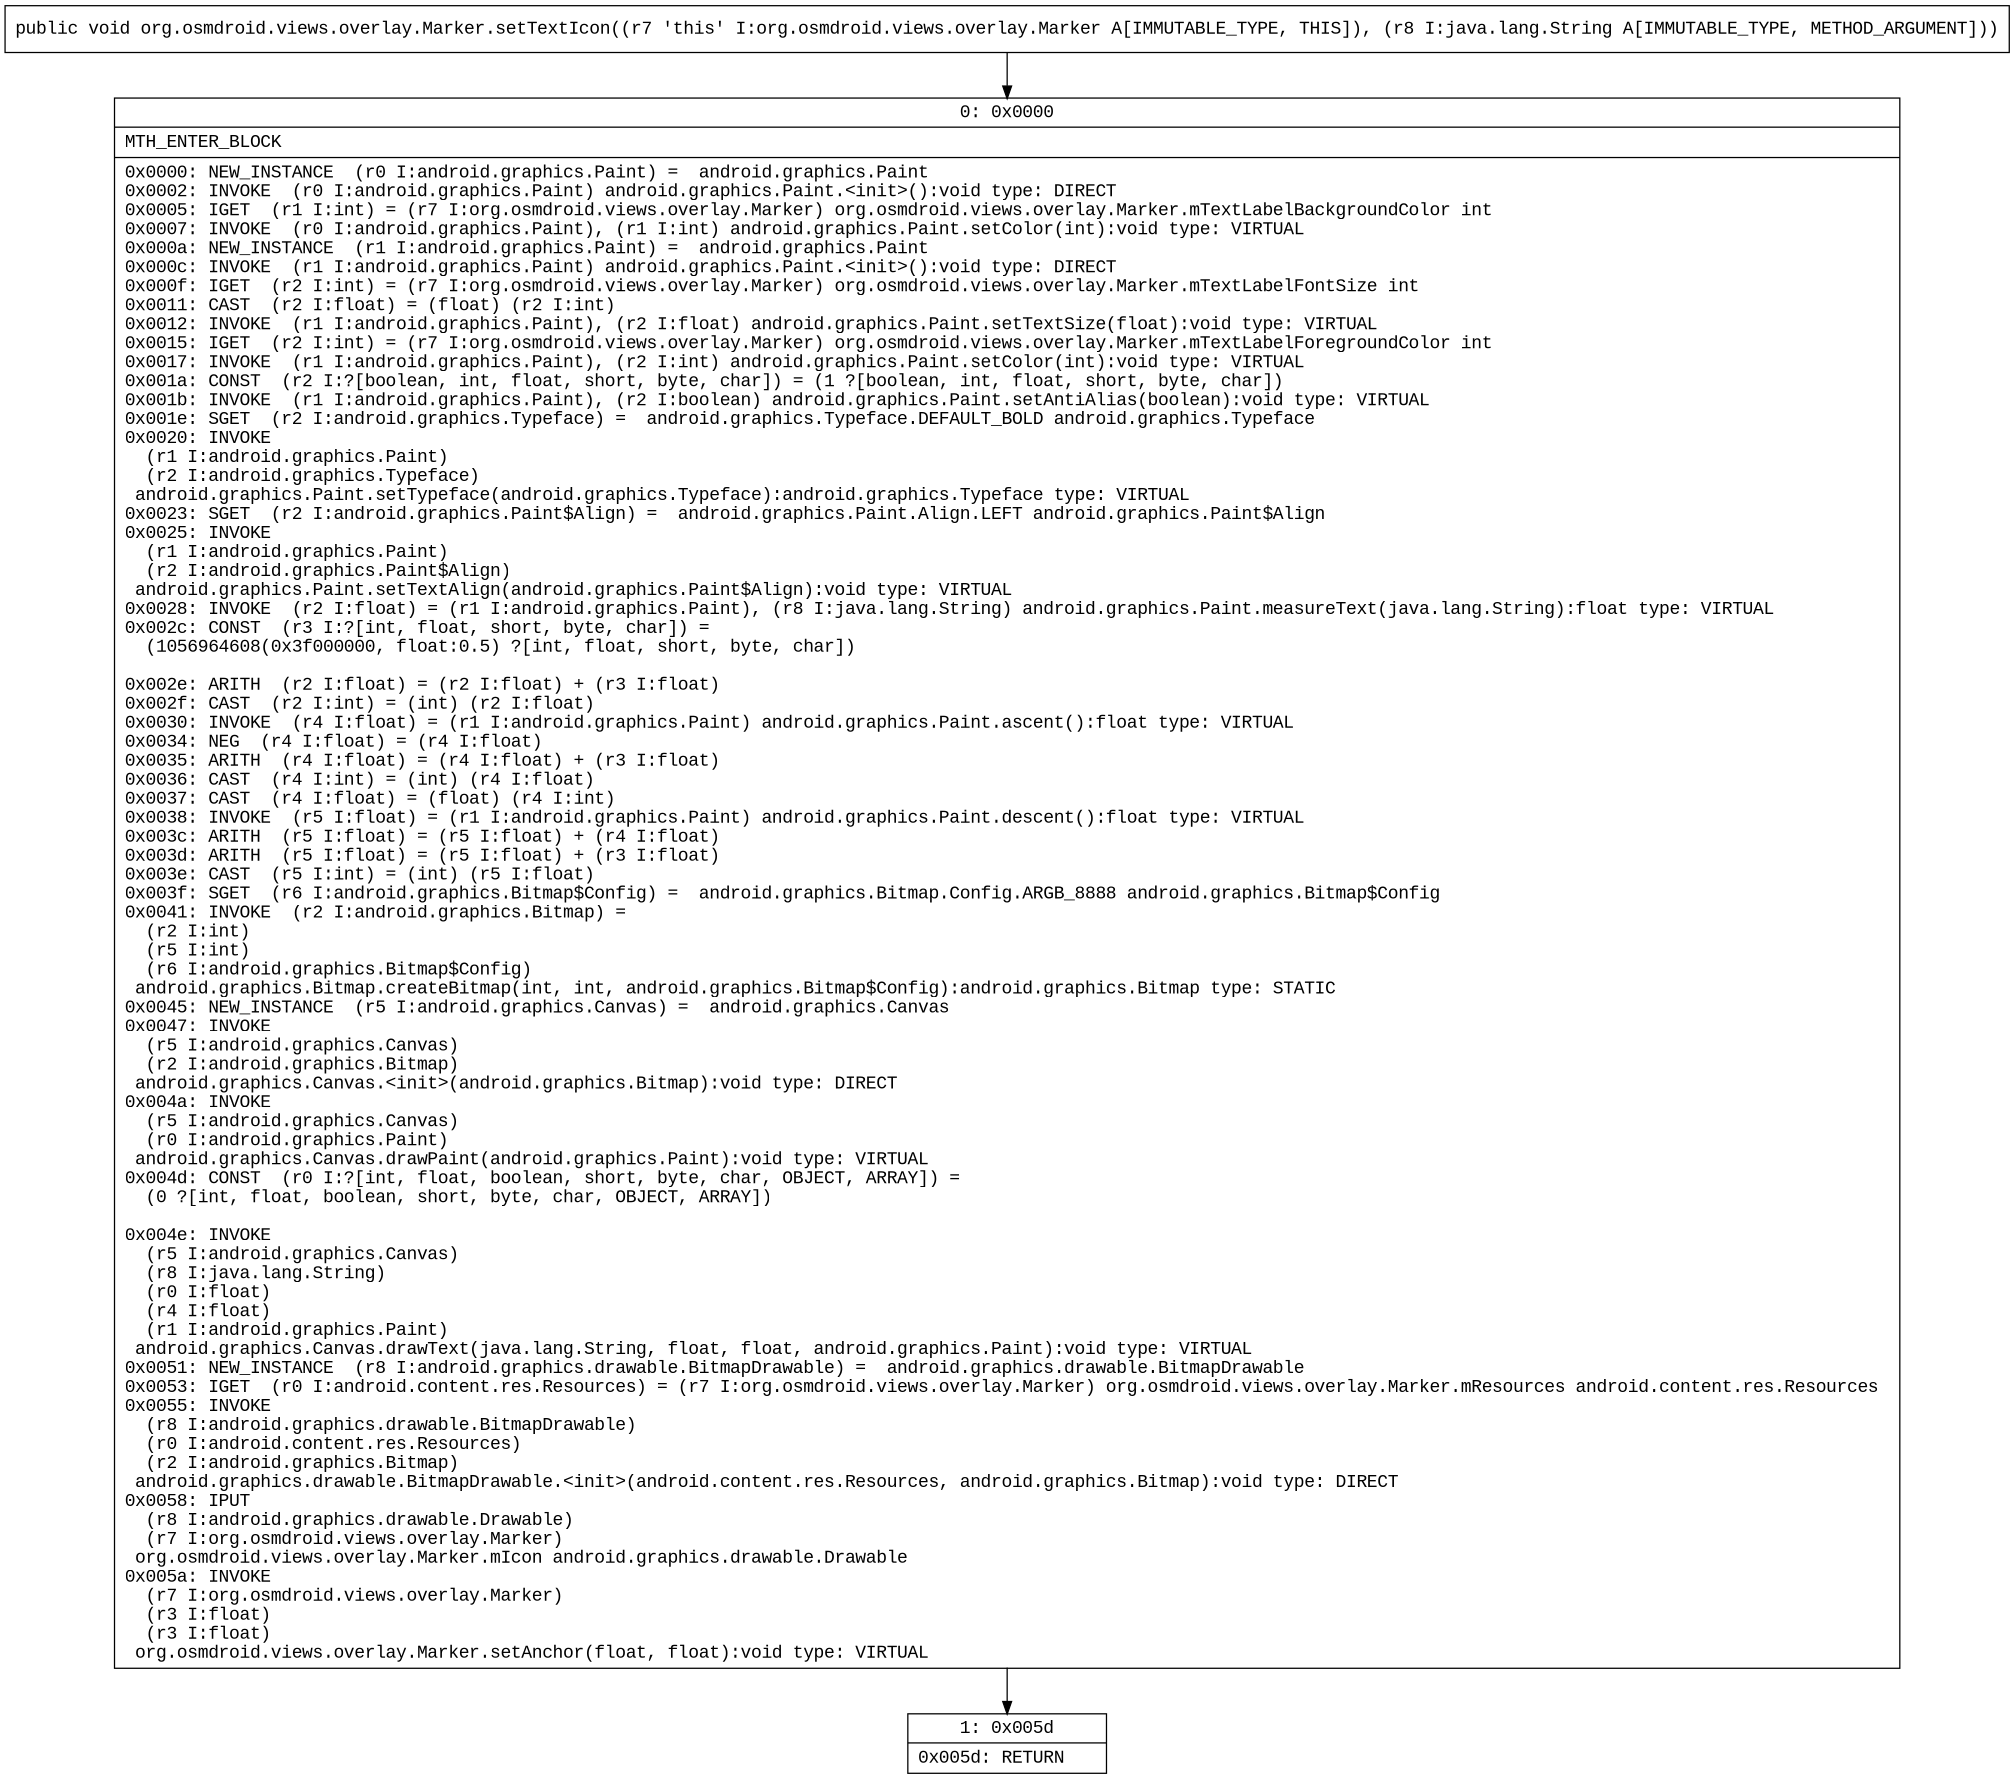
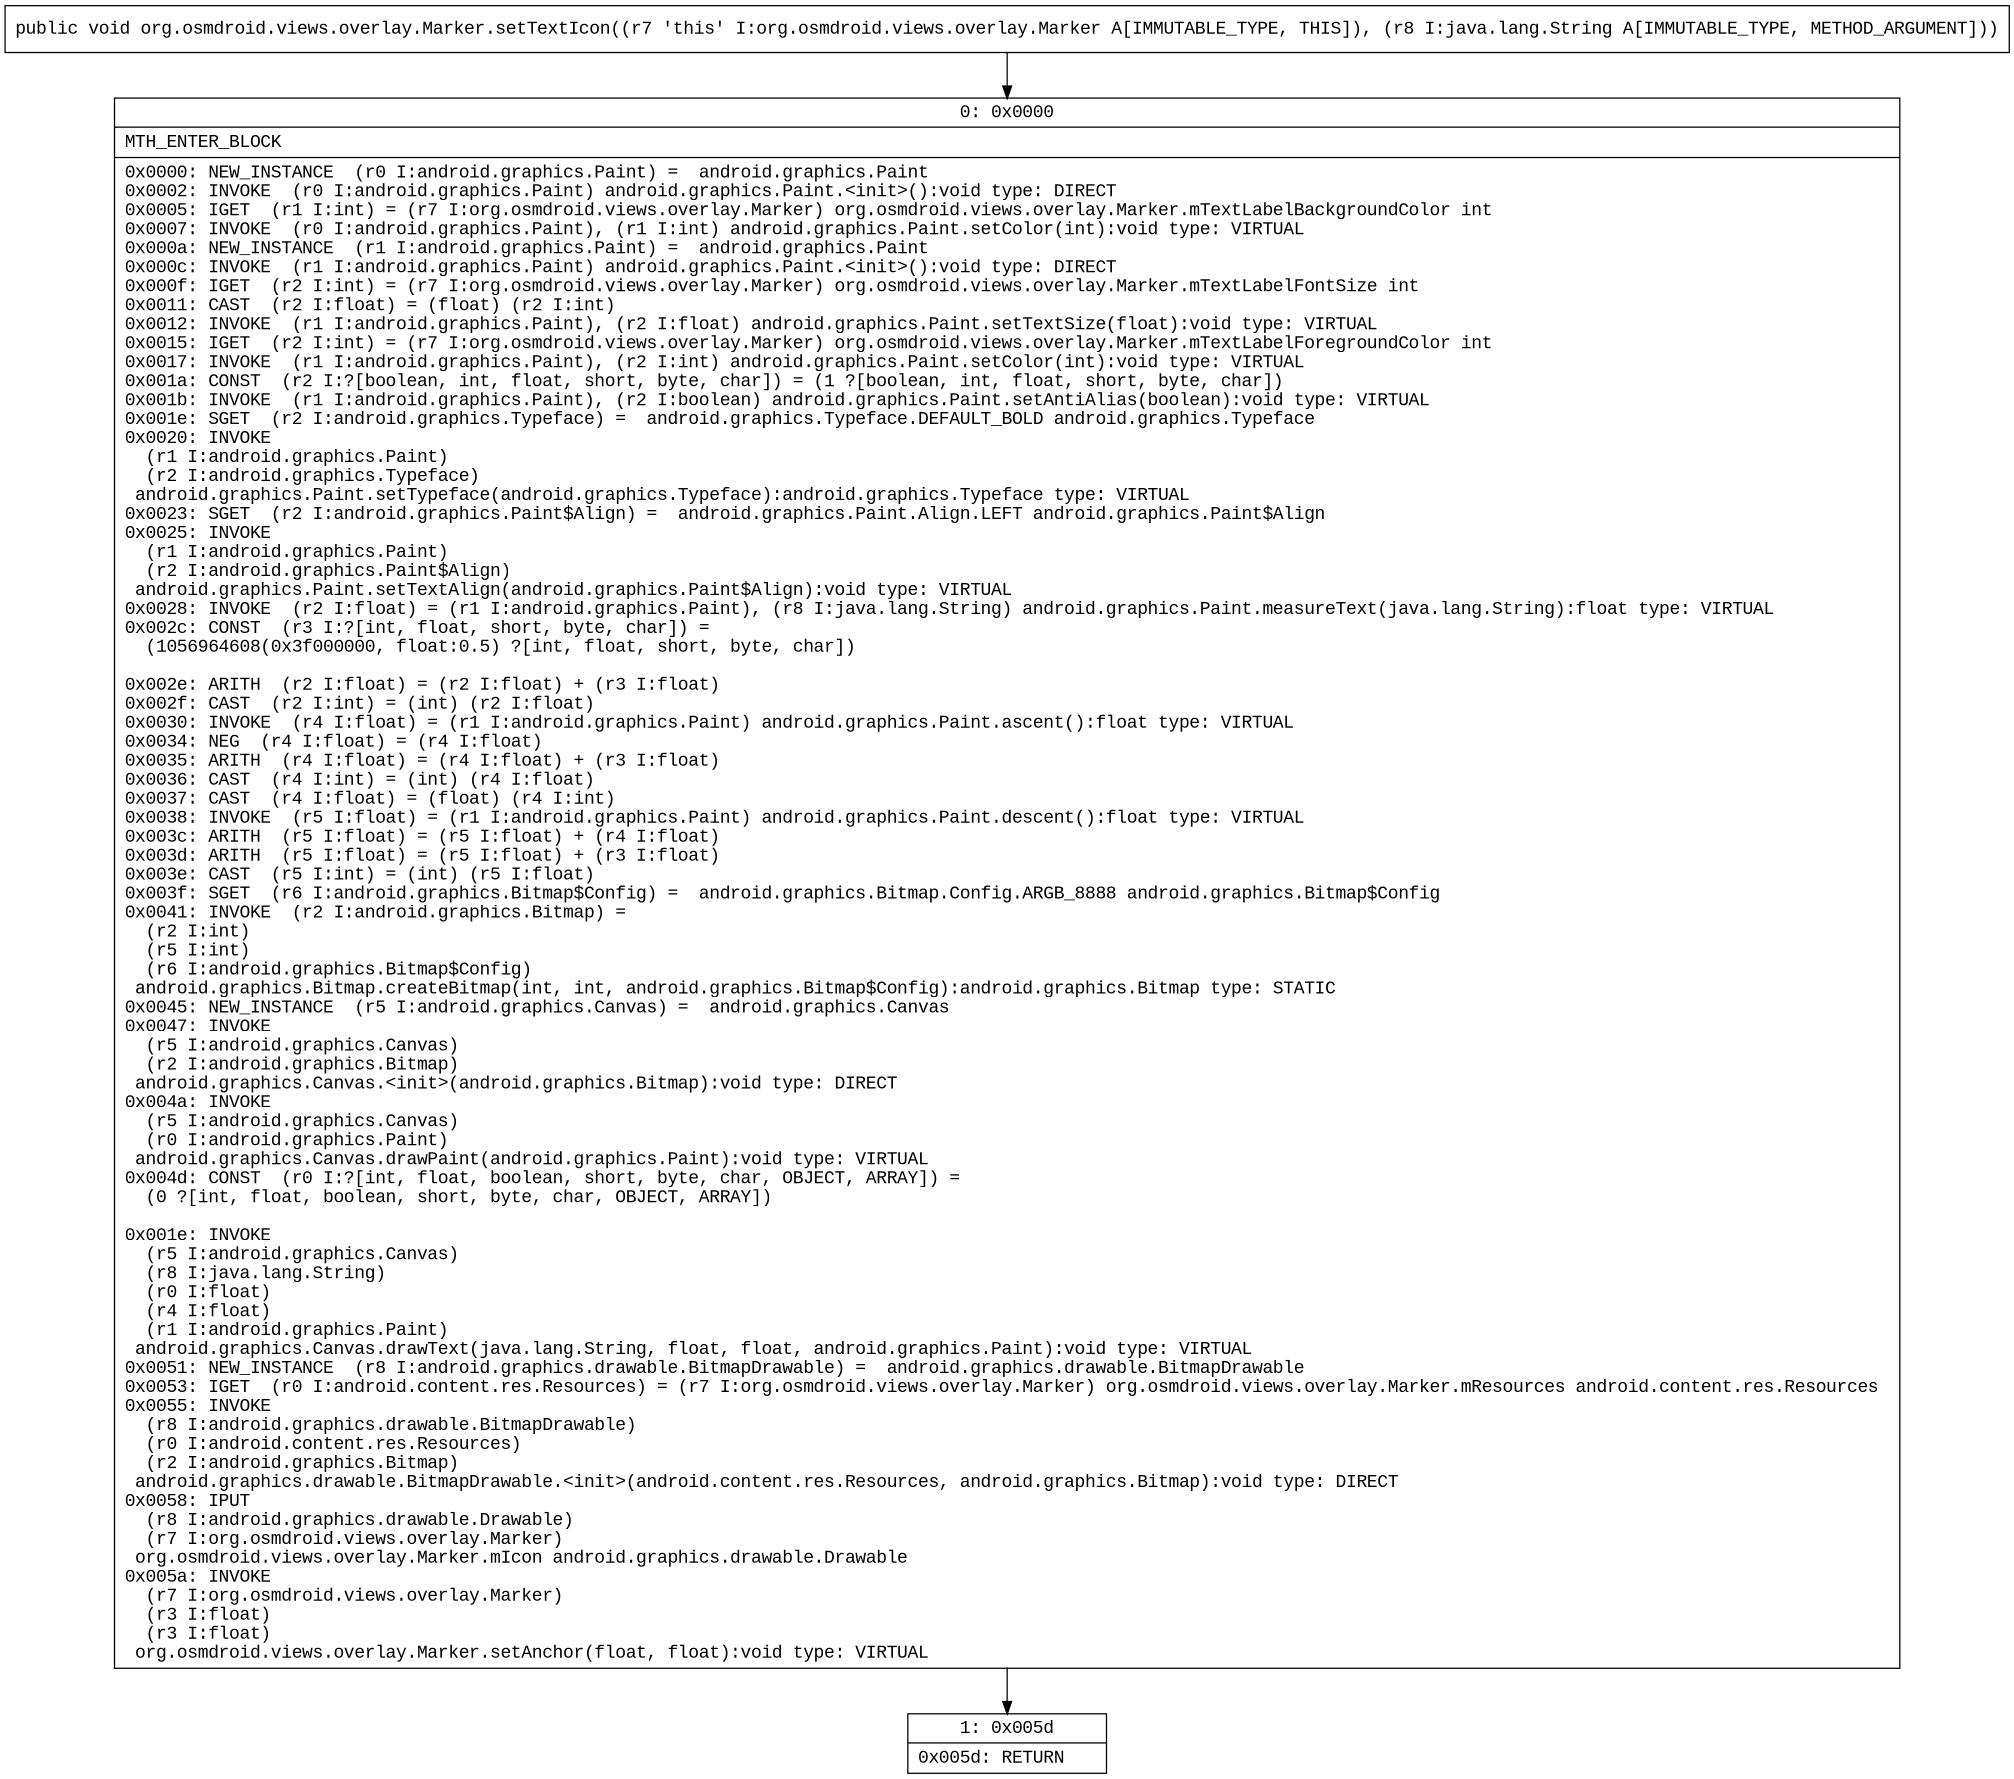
node "0: 0x0000": text "0x004e: INVOKE" -> "0x001e: INVOKE"
